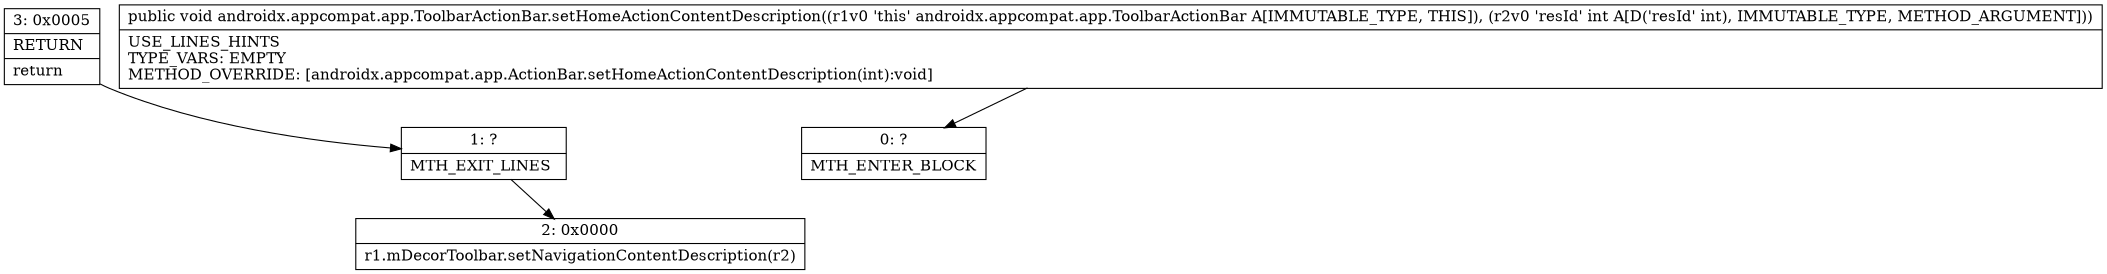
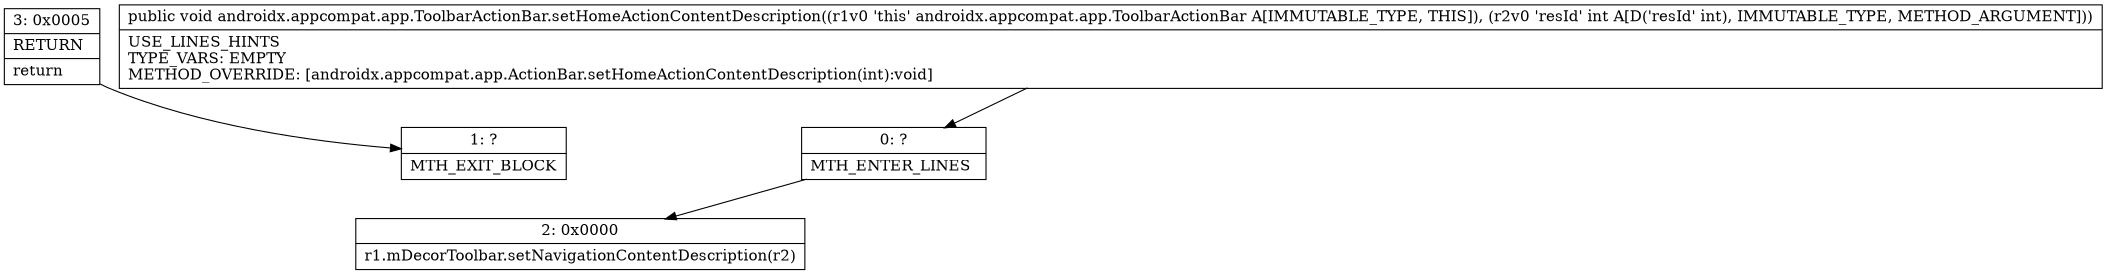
node "1: ?": text "MTH_EXIT_LINES" -> "MTH_EXIT_BLOCK"
node "0: ?": text "MTH_ENTER_BLOCK" -> "MTH_ENTER_LINES"
edge "1: ?" -> "2: 0x0000": now "0: ?" -> "2: 0x0000"
